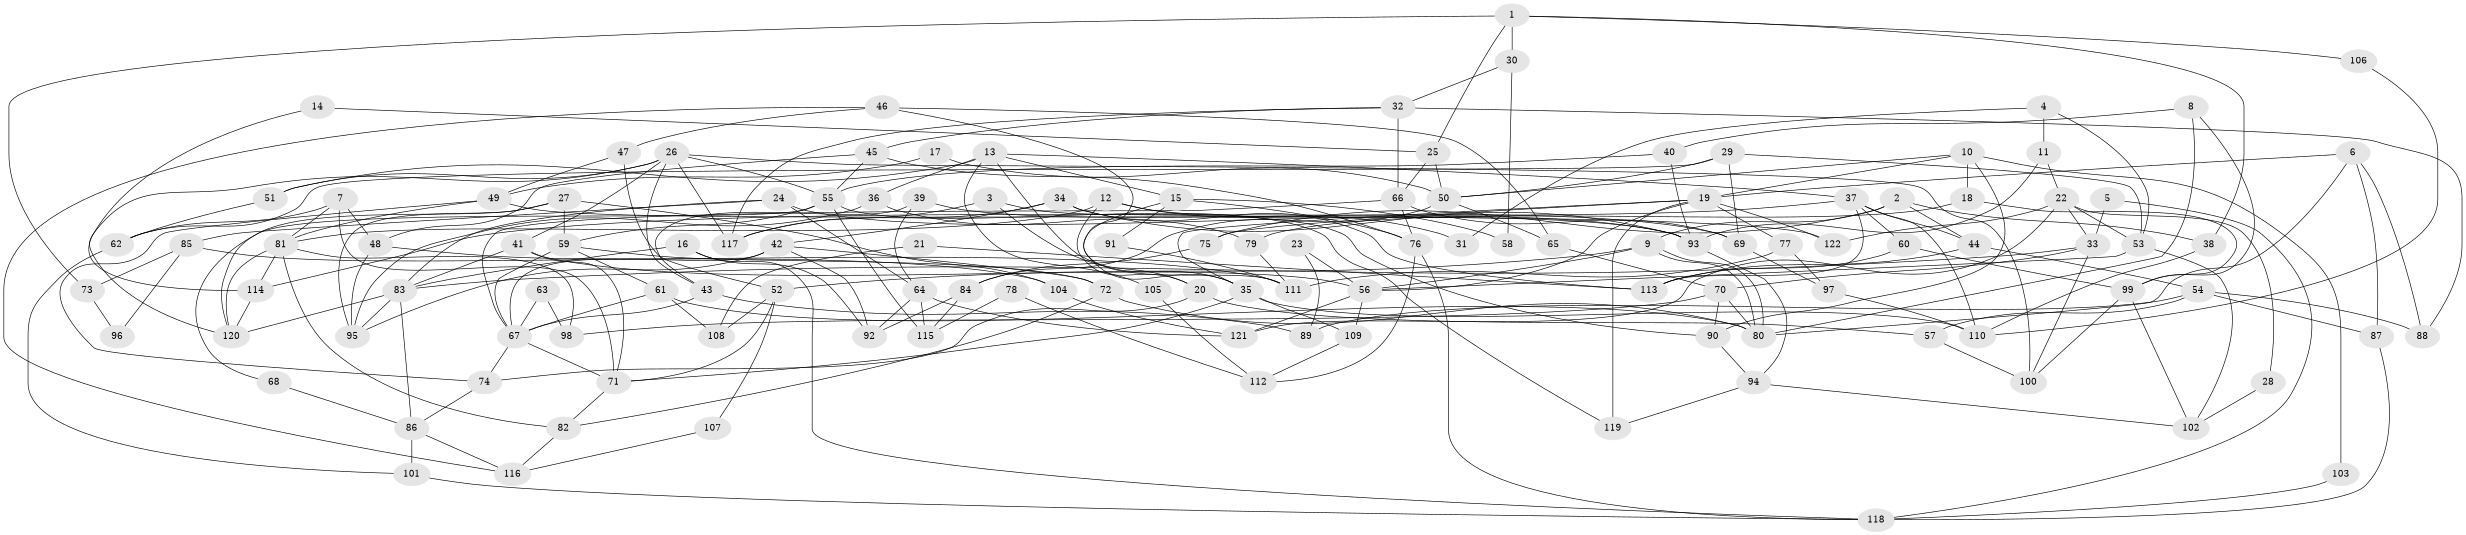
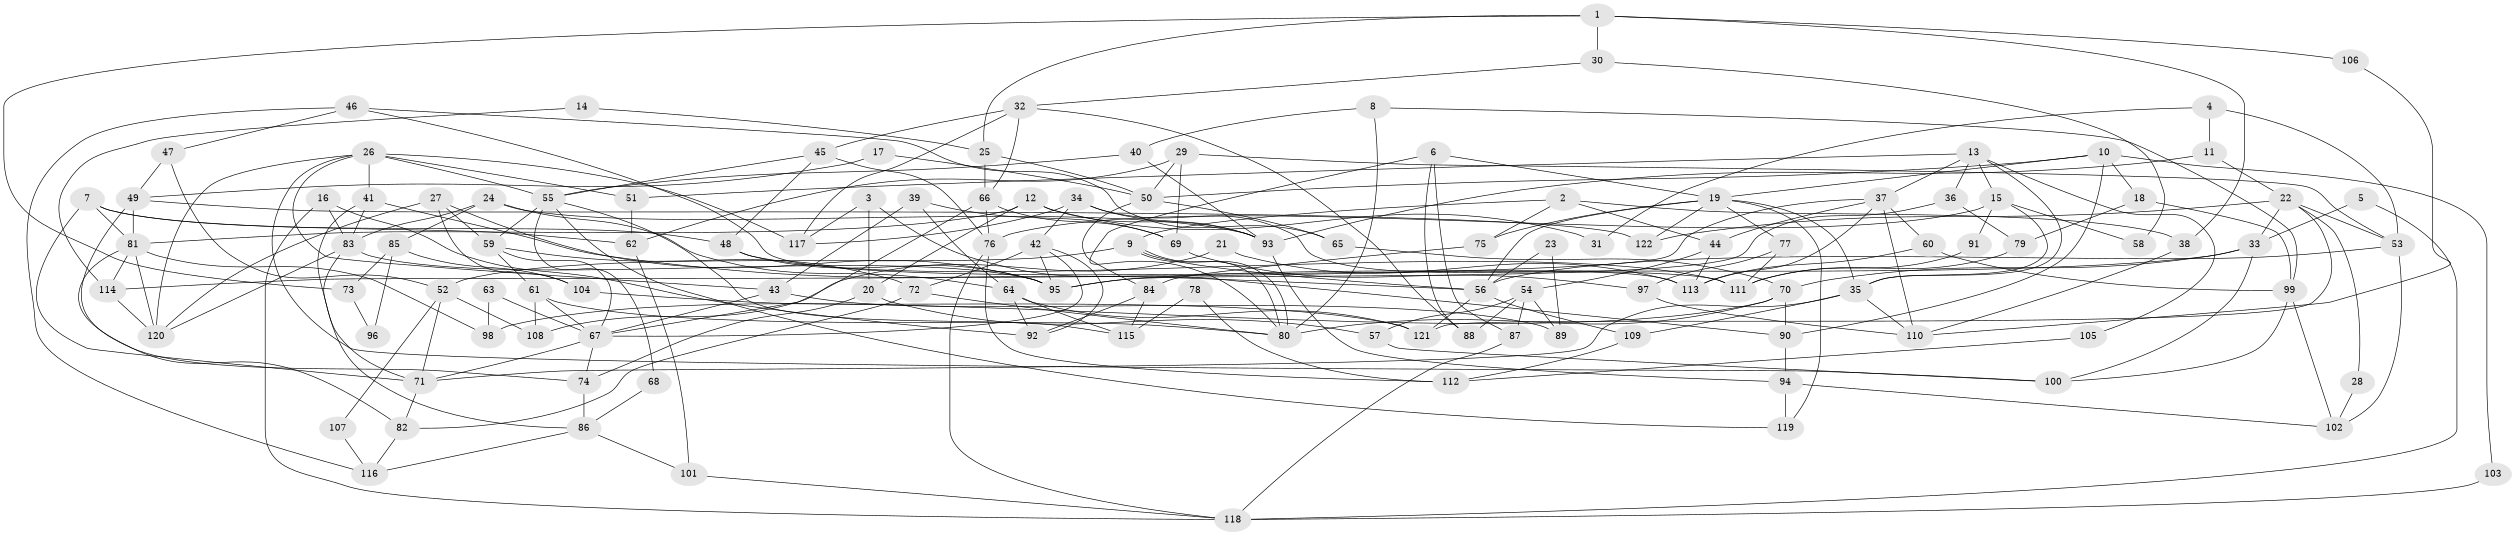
edge "33" -- "83": now "33" -- "95"
